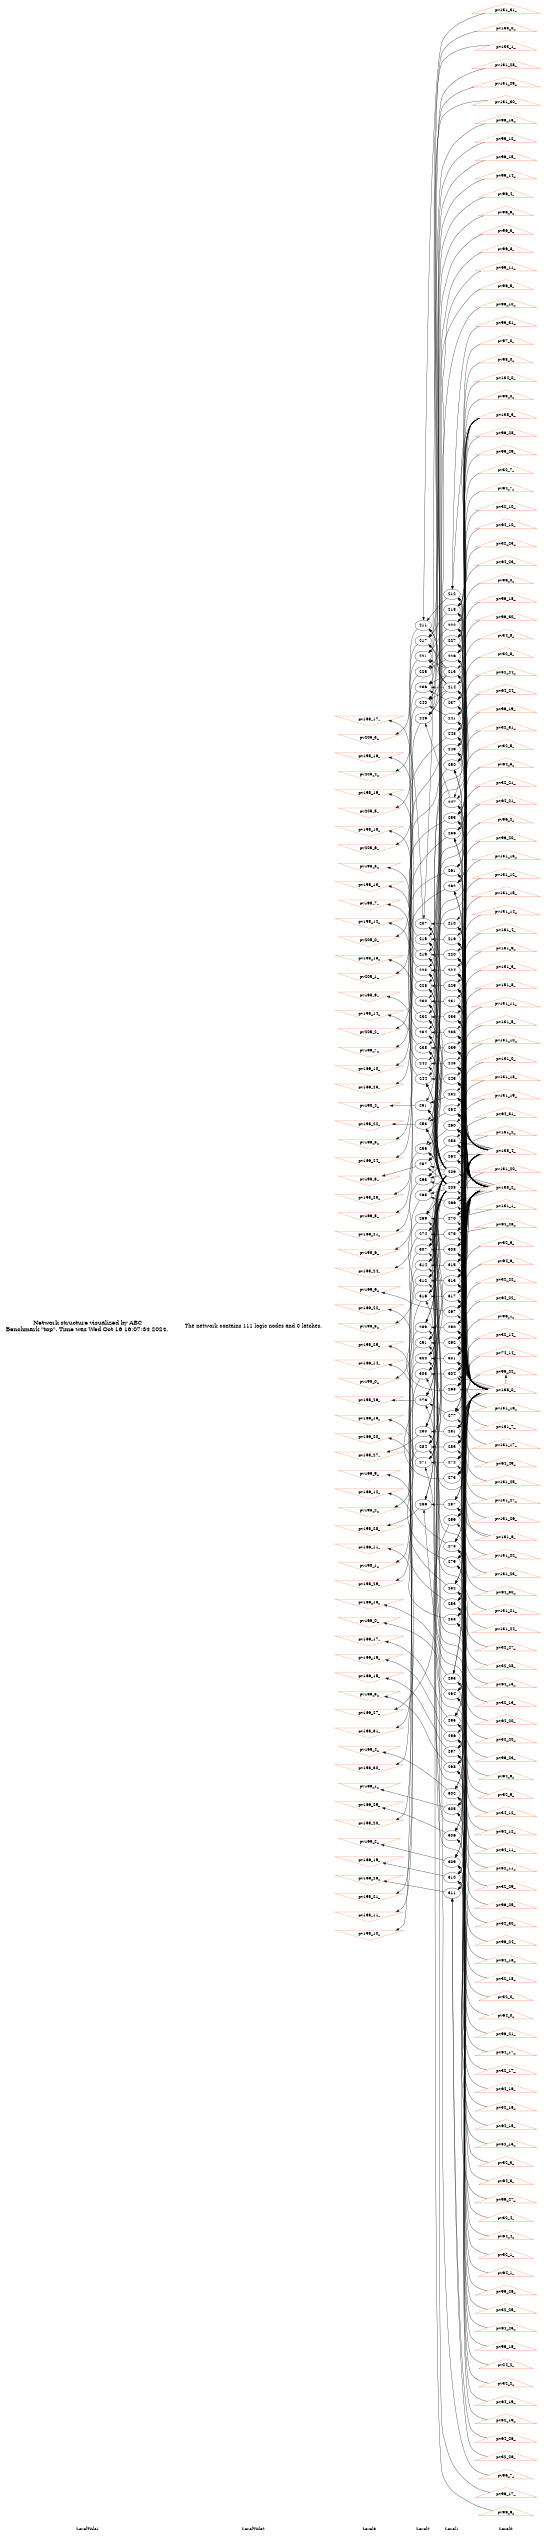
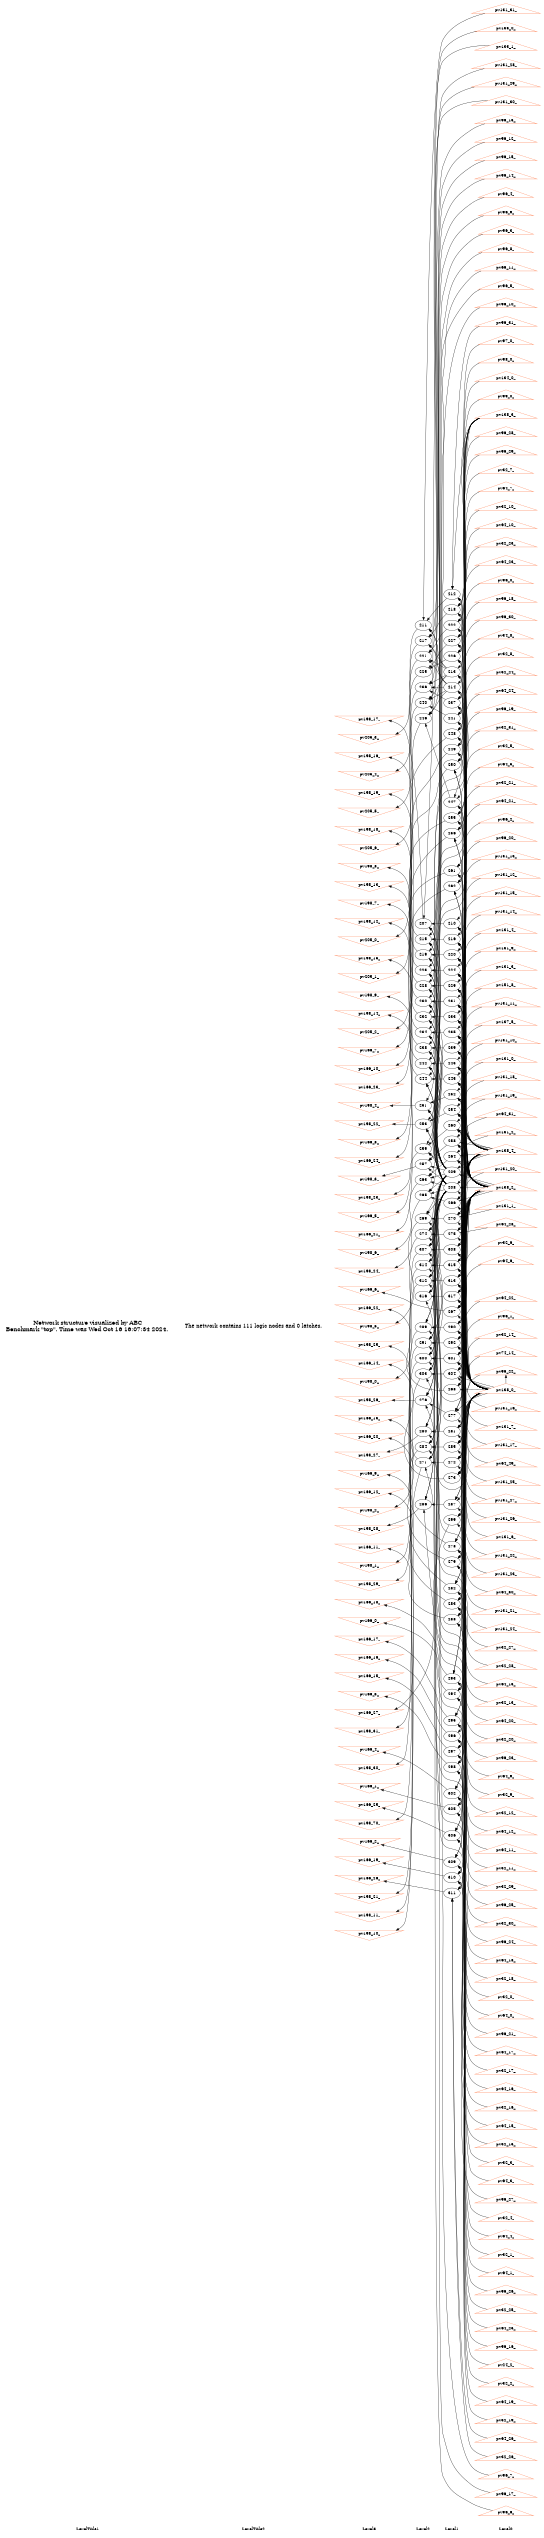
node "pv131_5_": label "pv131_5_" -> "pv137_5_"
edge "209" -> "242": added
edge "pv138_4_" -> "209": added
node "pv32_22_": removed
edge "pv131_6_" -> "287": now "pv138_0_" -> "287"
edge "316" -> "pv198_10_": now "271" -> "pv198_10_"
node "pv34_12_": label "pv34_12_" -> "pv32_12_"
node "pv198_20_": label "pv198_20_" -> "pv198_70_"
